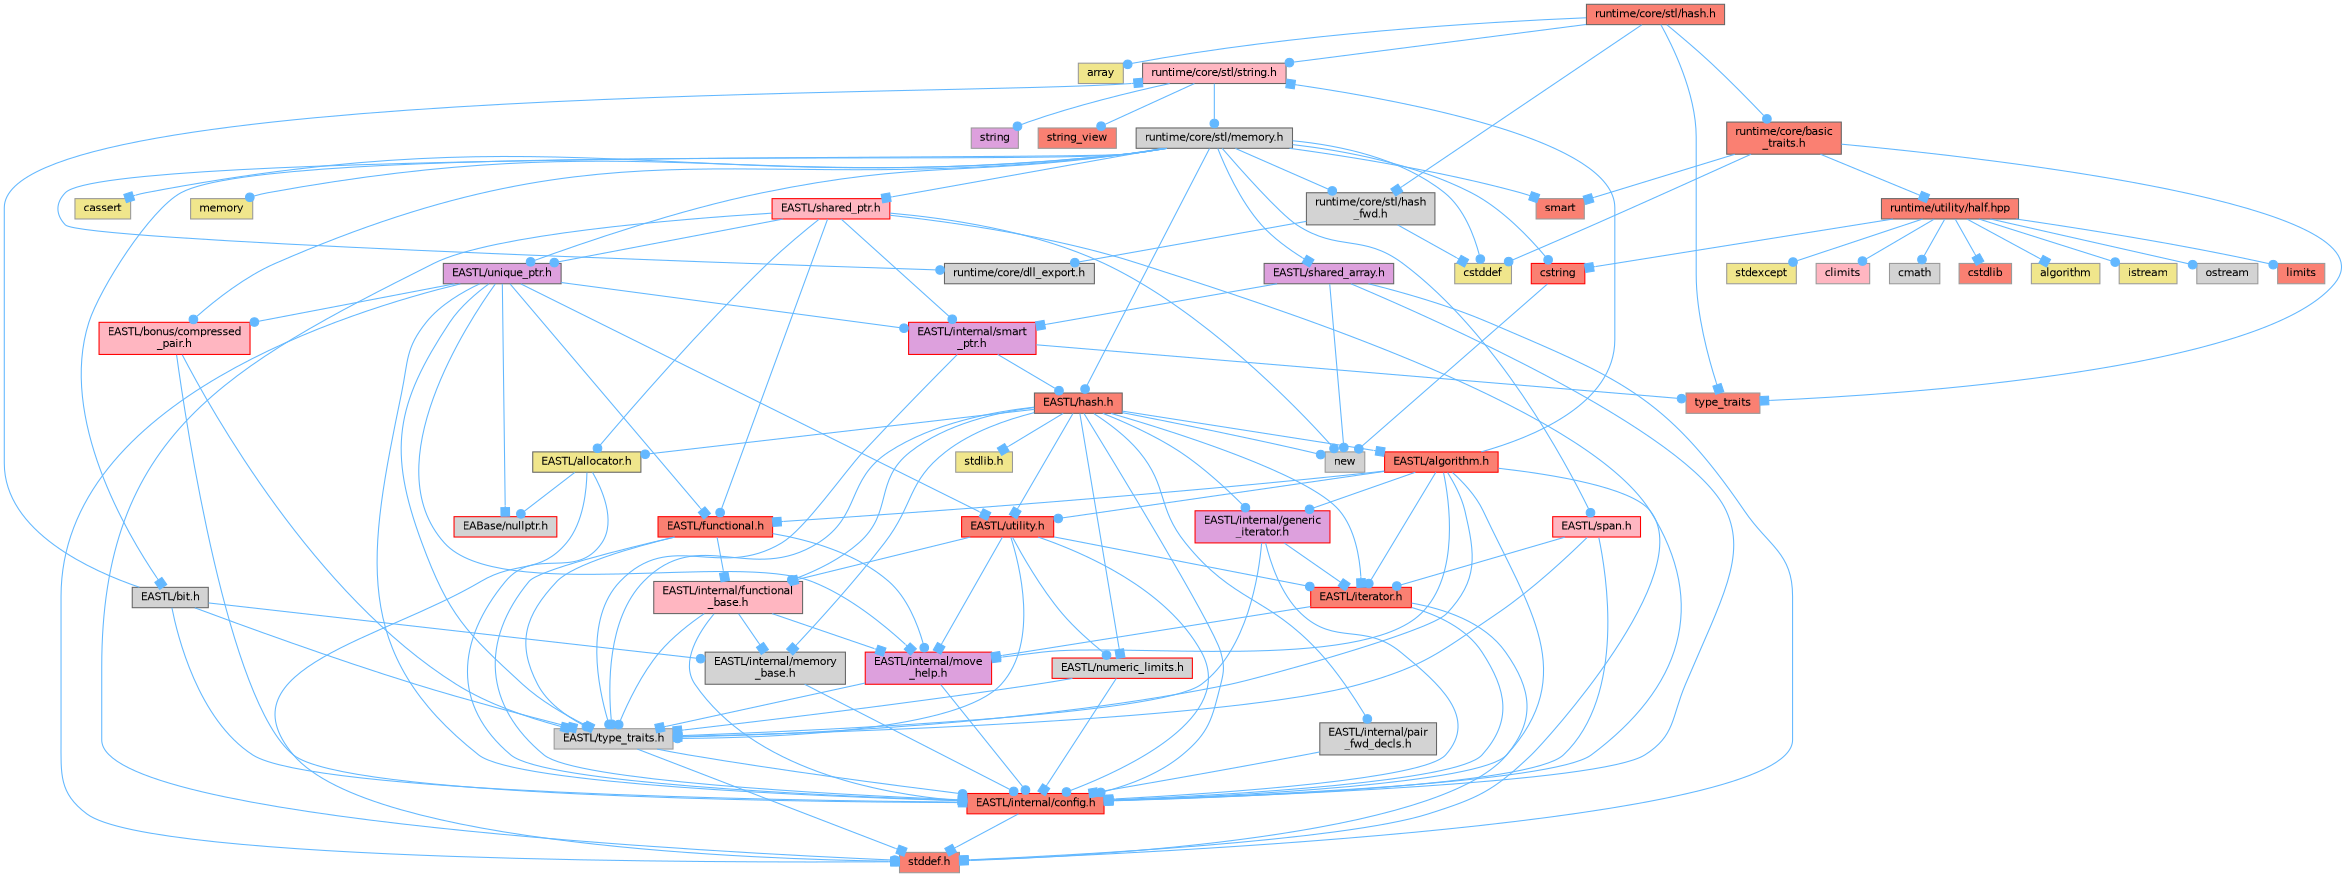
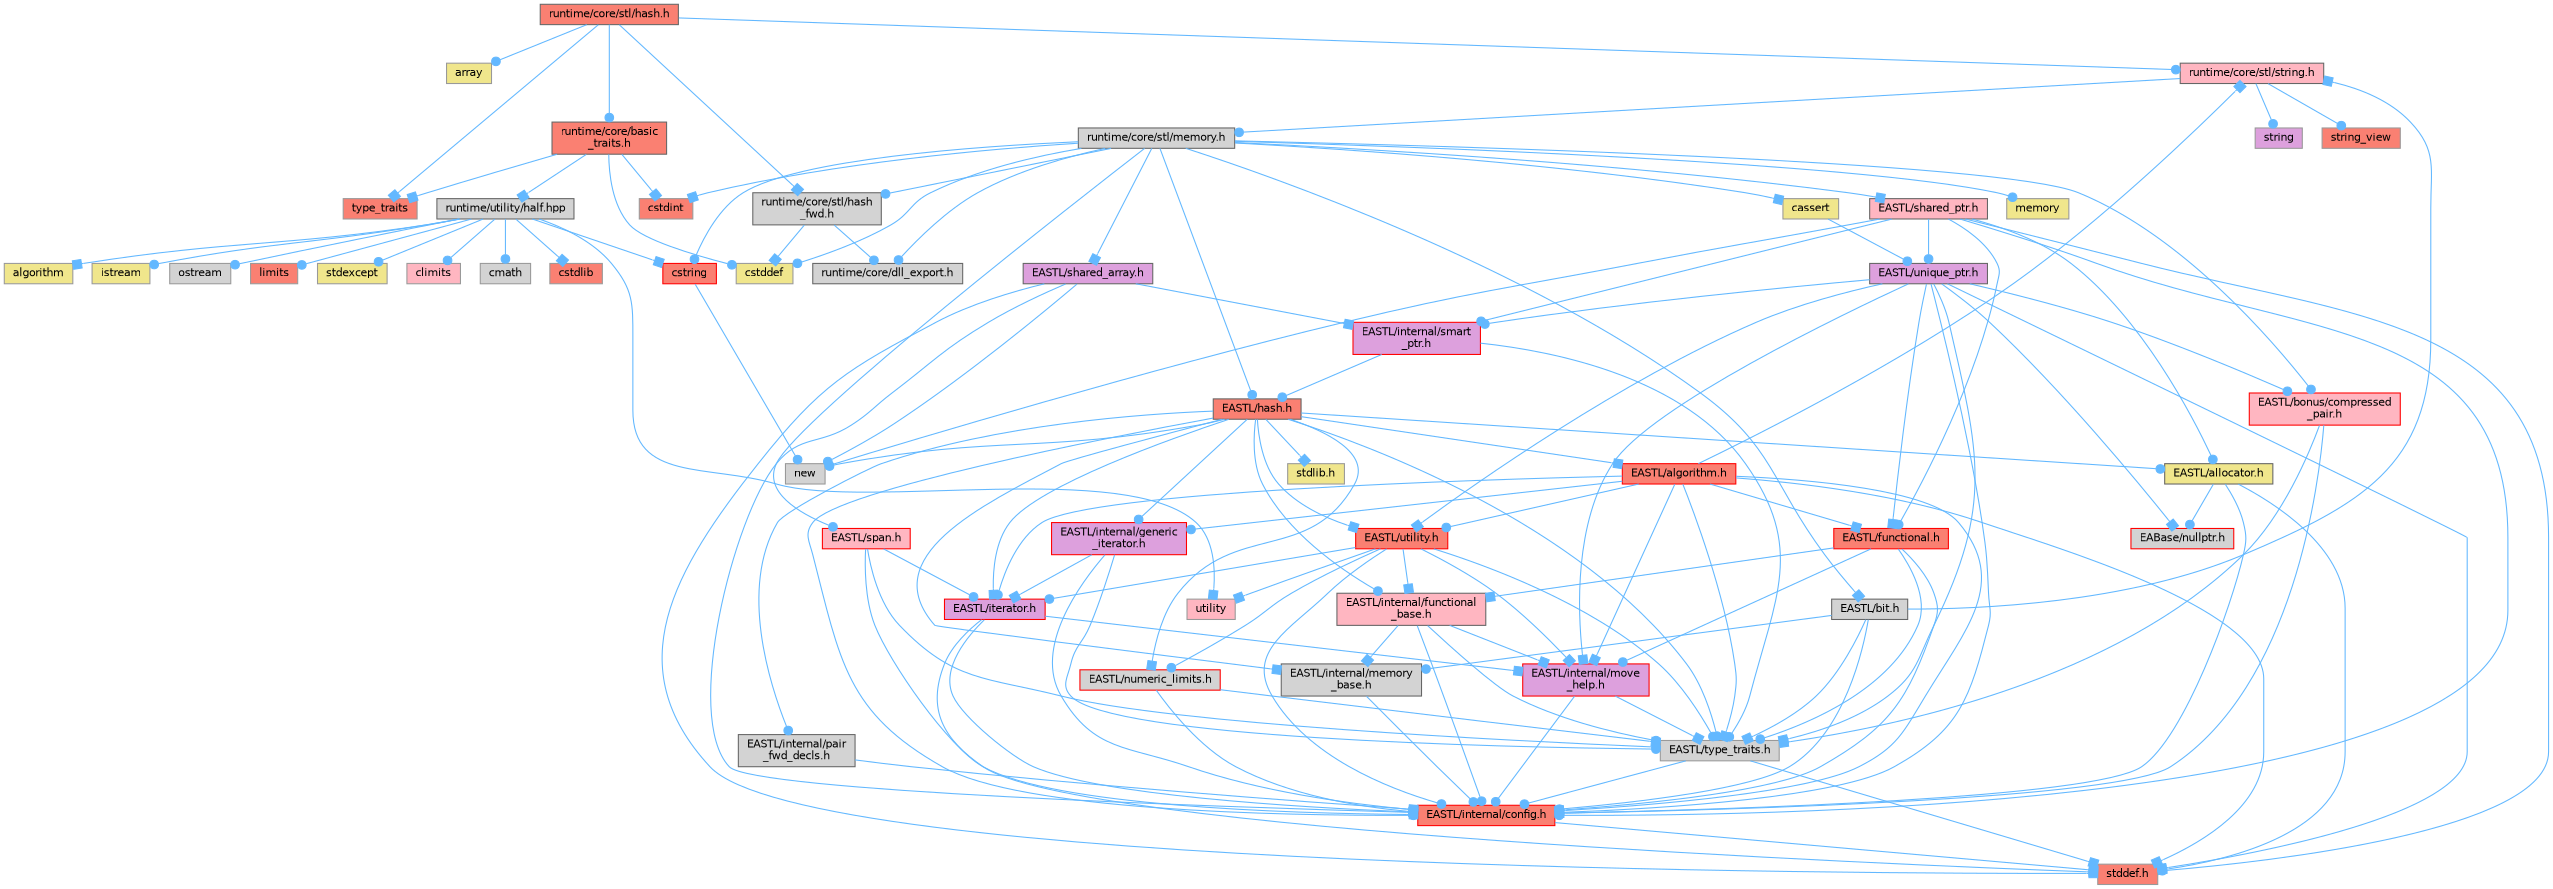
edge "runtime/core/stl/memory.h" -> "EASTL/unique_ptr.h": now "cassert" -> "EASTL/unique_ptr.h"
node "EASTL/shared_ptr.h": color red -> grey40
node "smart": label "smart" -> "cstdint"
node "runtime/utility/half.hpp": fillcolor salmon -> lightgrey
edge "EASTL/internal/smart _ptr.h" -> "type_traits": removed
node "EASTL/iterator.h": fillcolor salmon -> plum
node "utility": added
